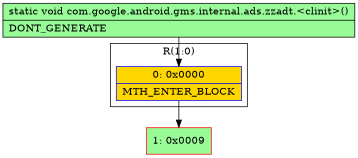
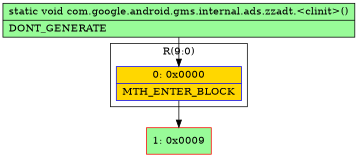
cluster "R(1:0)": label "R(1:0)" -> "R(9:0)"
